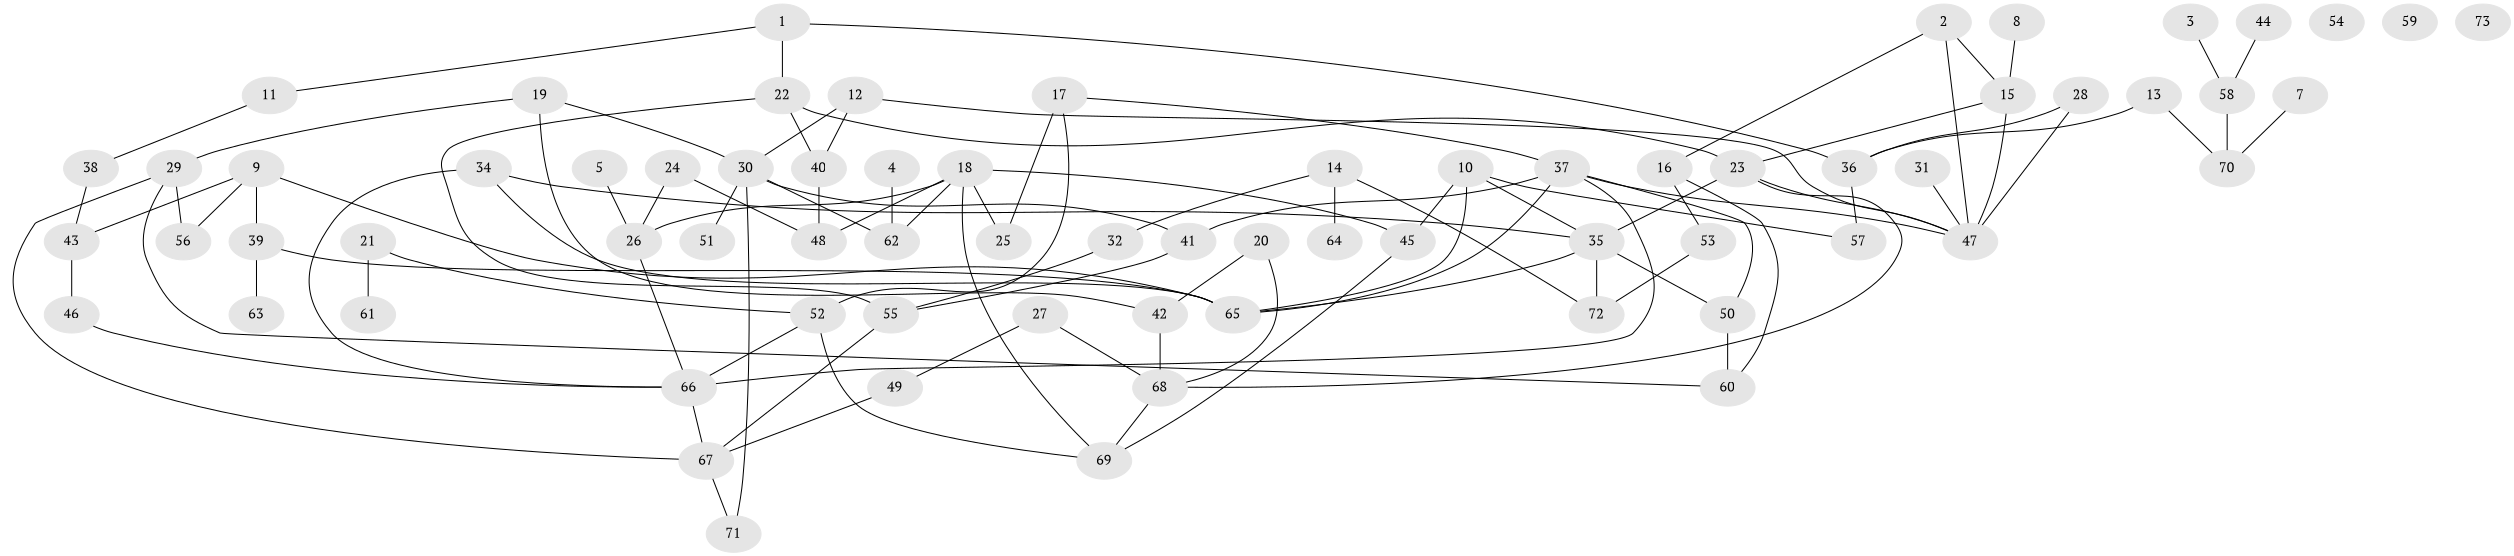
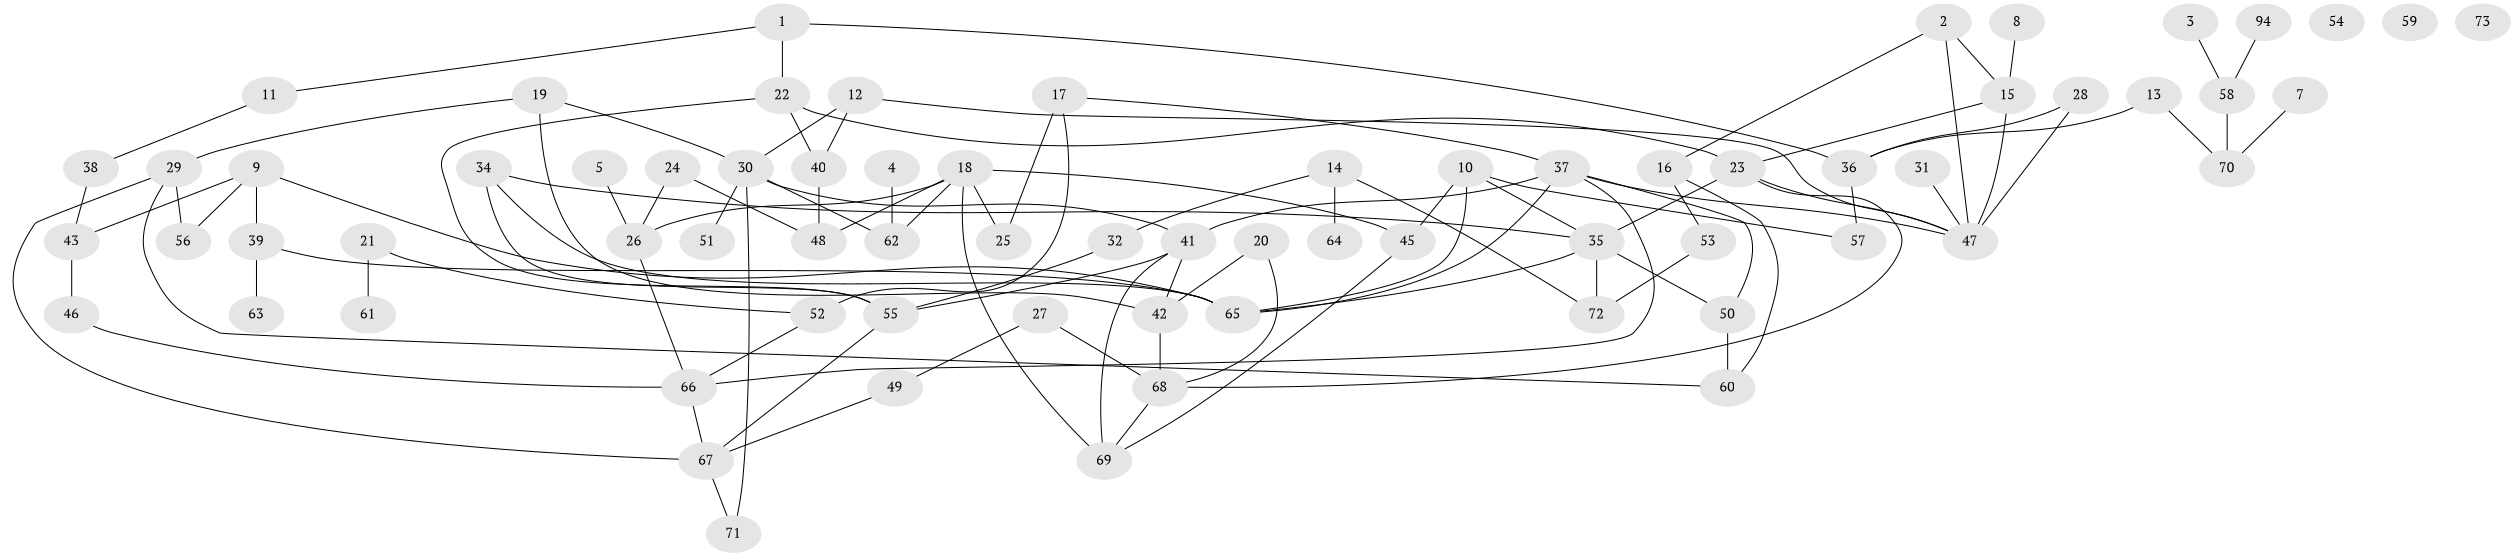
node "44": label "44" -> "94"
edge "41" -- "42": added
edge "34" -- "66": now "34" -- "55"
edge "52" -- "69": now "41" -- "69"
